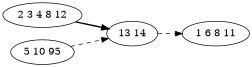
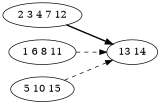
node "2 3 4 8 12": label "2 3 4 8 12" -> "2 3 4 7 12"
edge "13 14" -> "1 6 8 11": reversed
node "5 10 95": label "5 10 95" -> "5 10 15"
